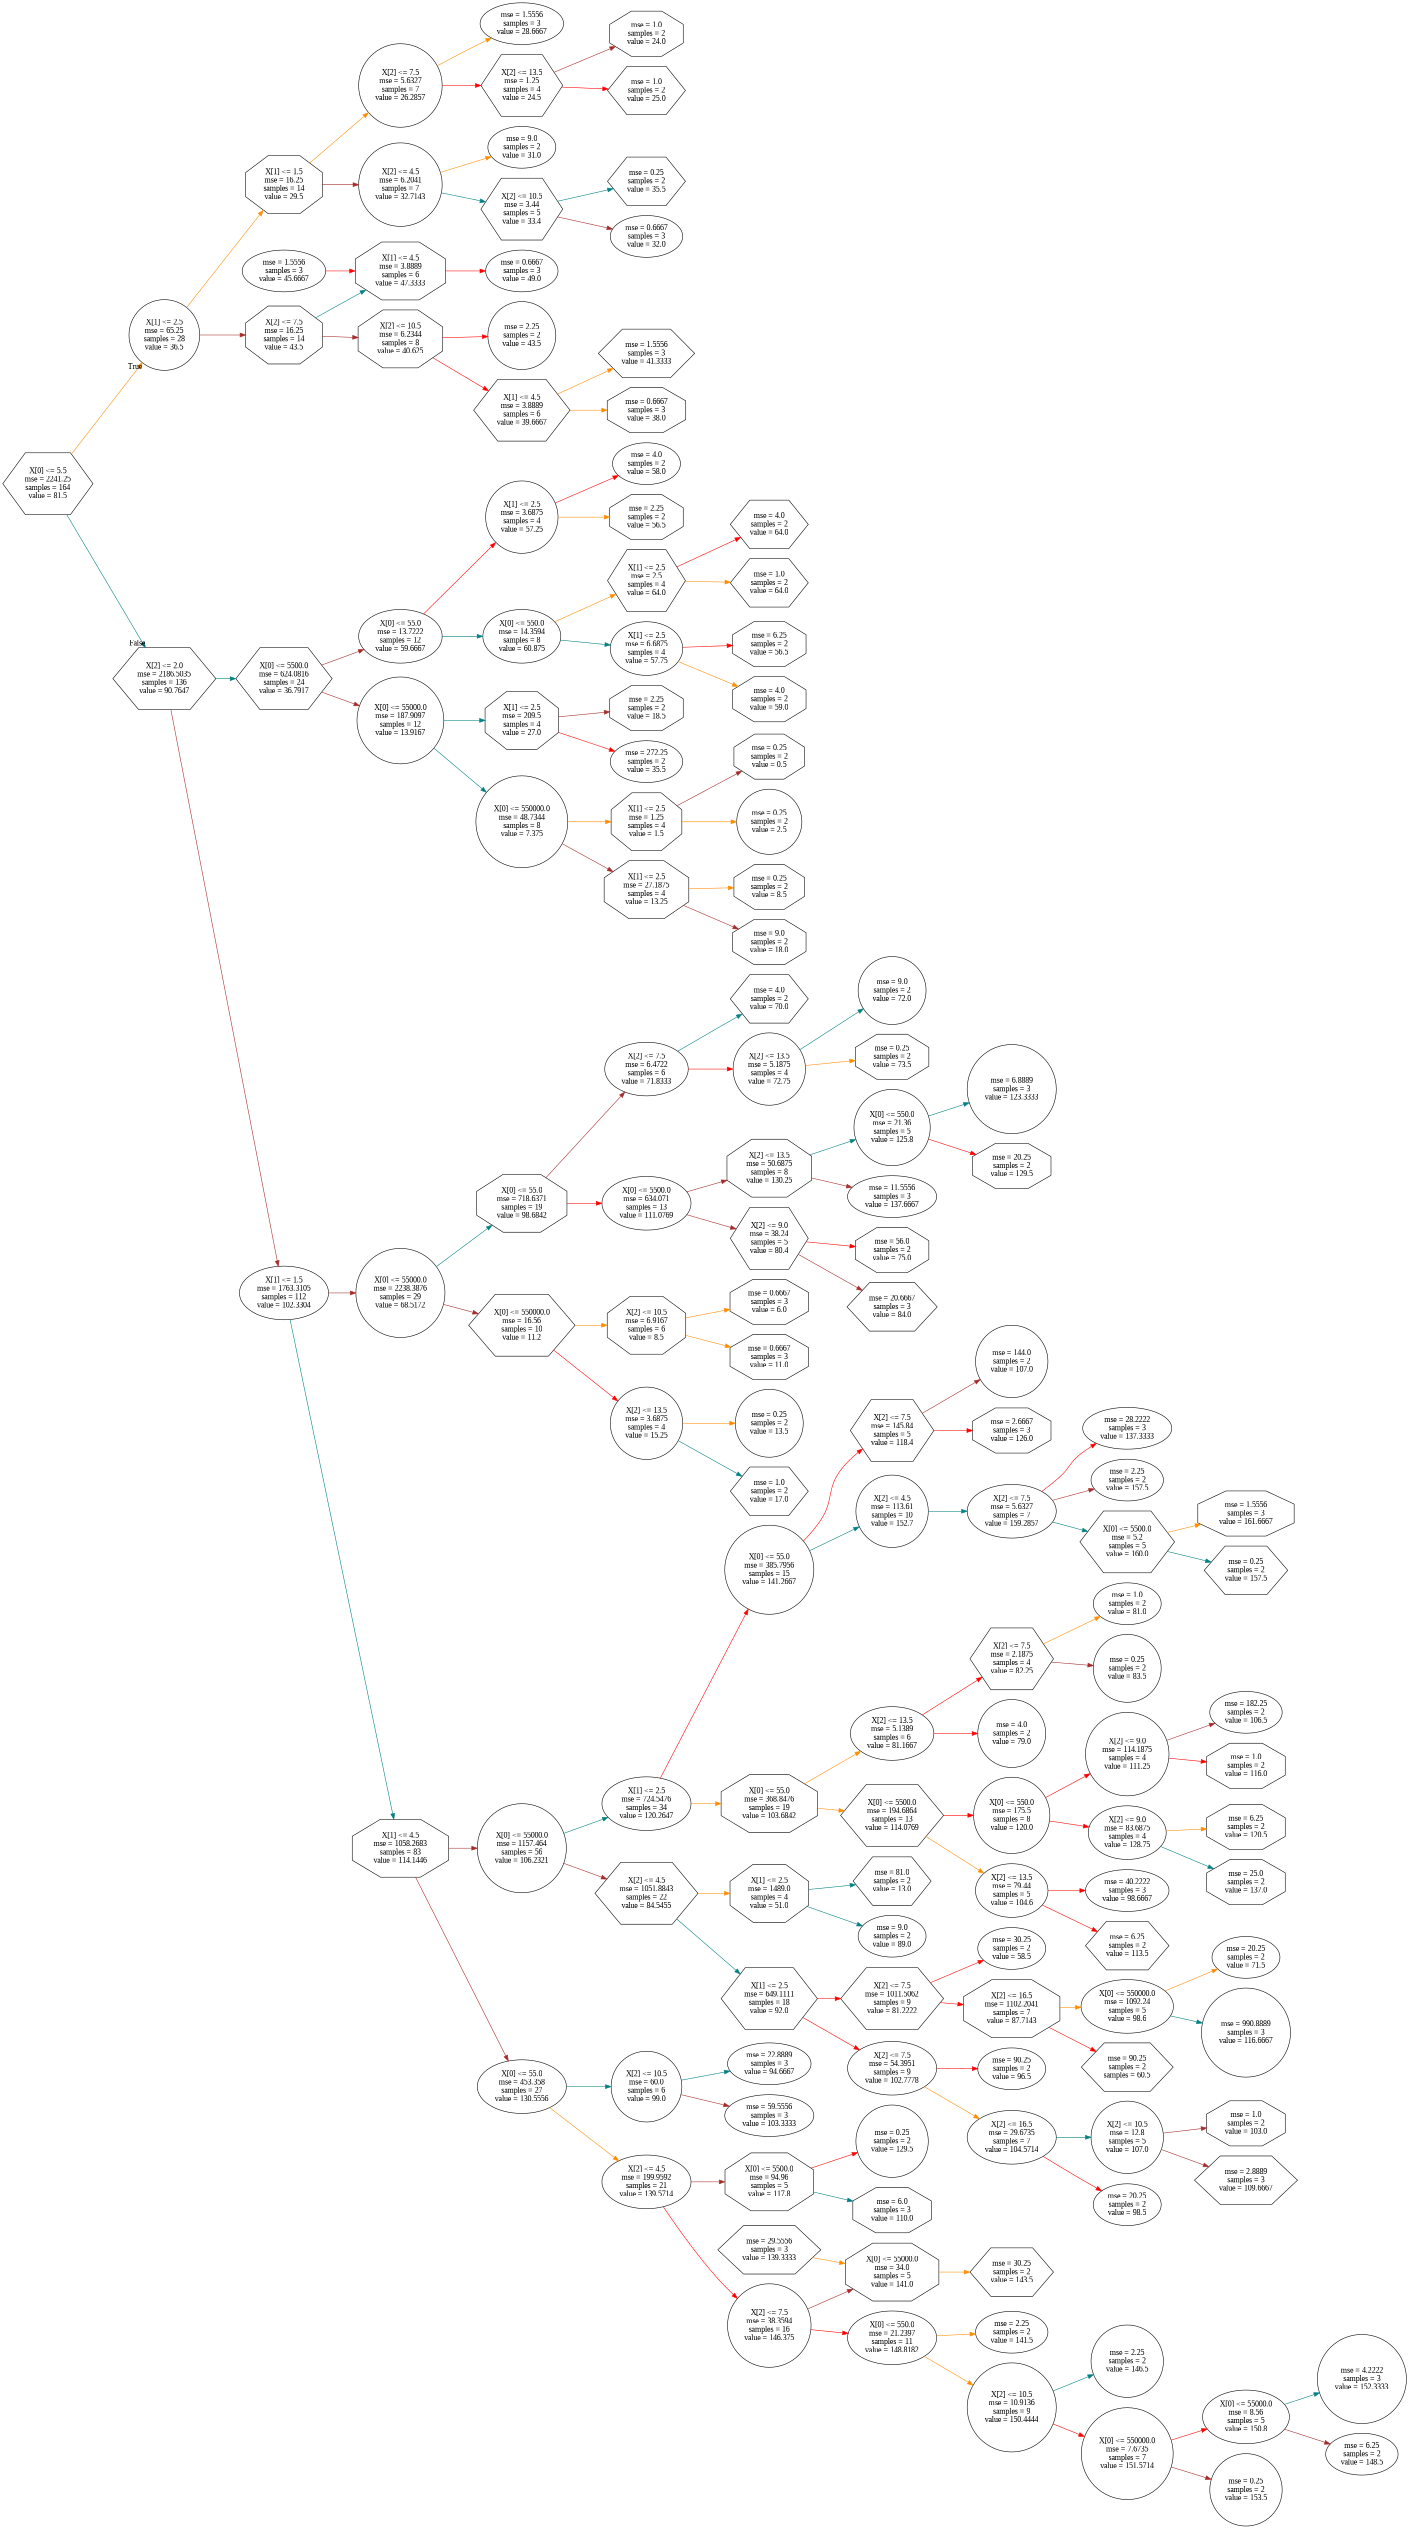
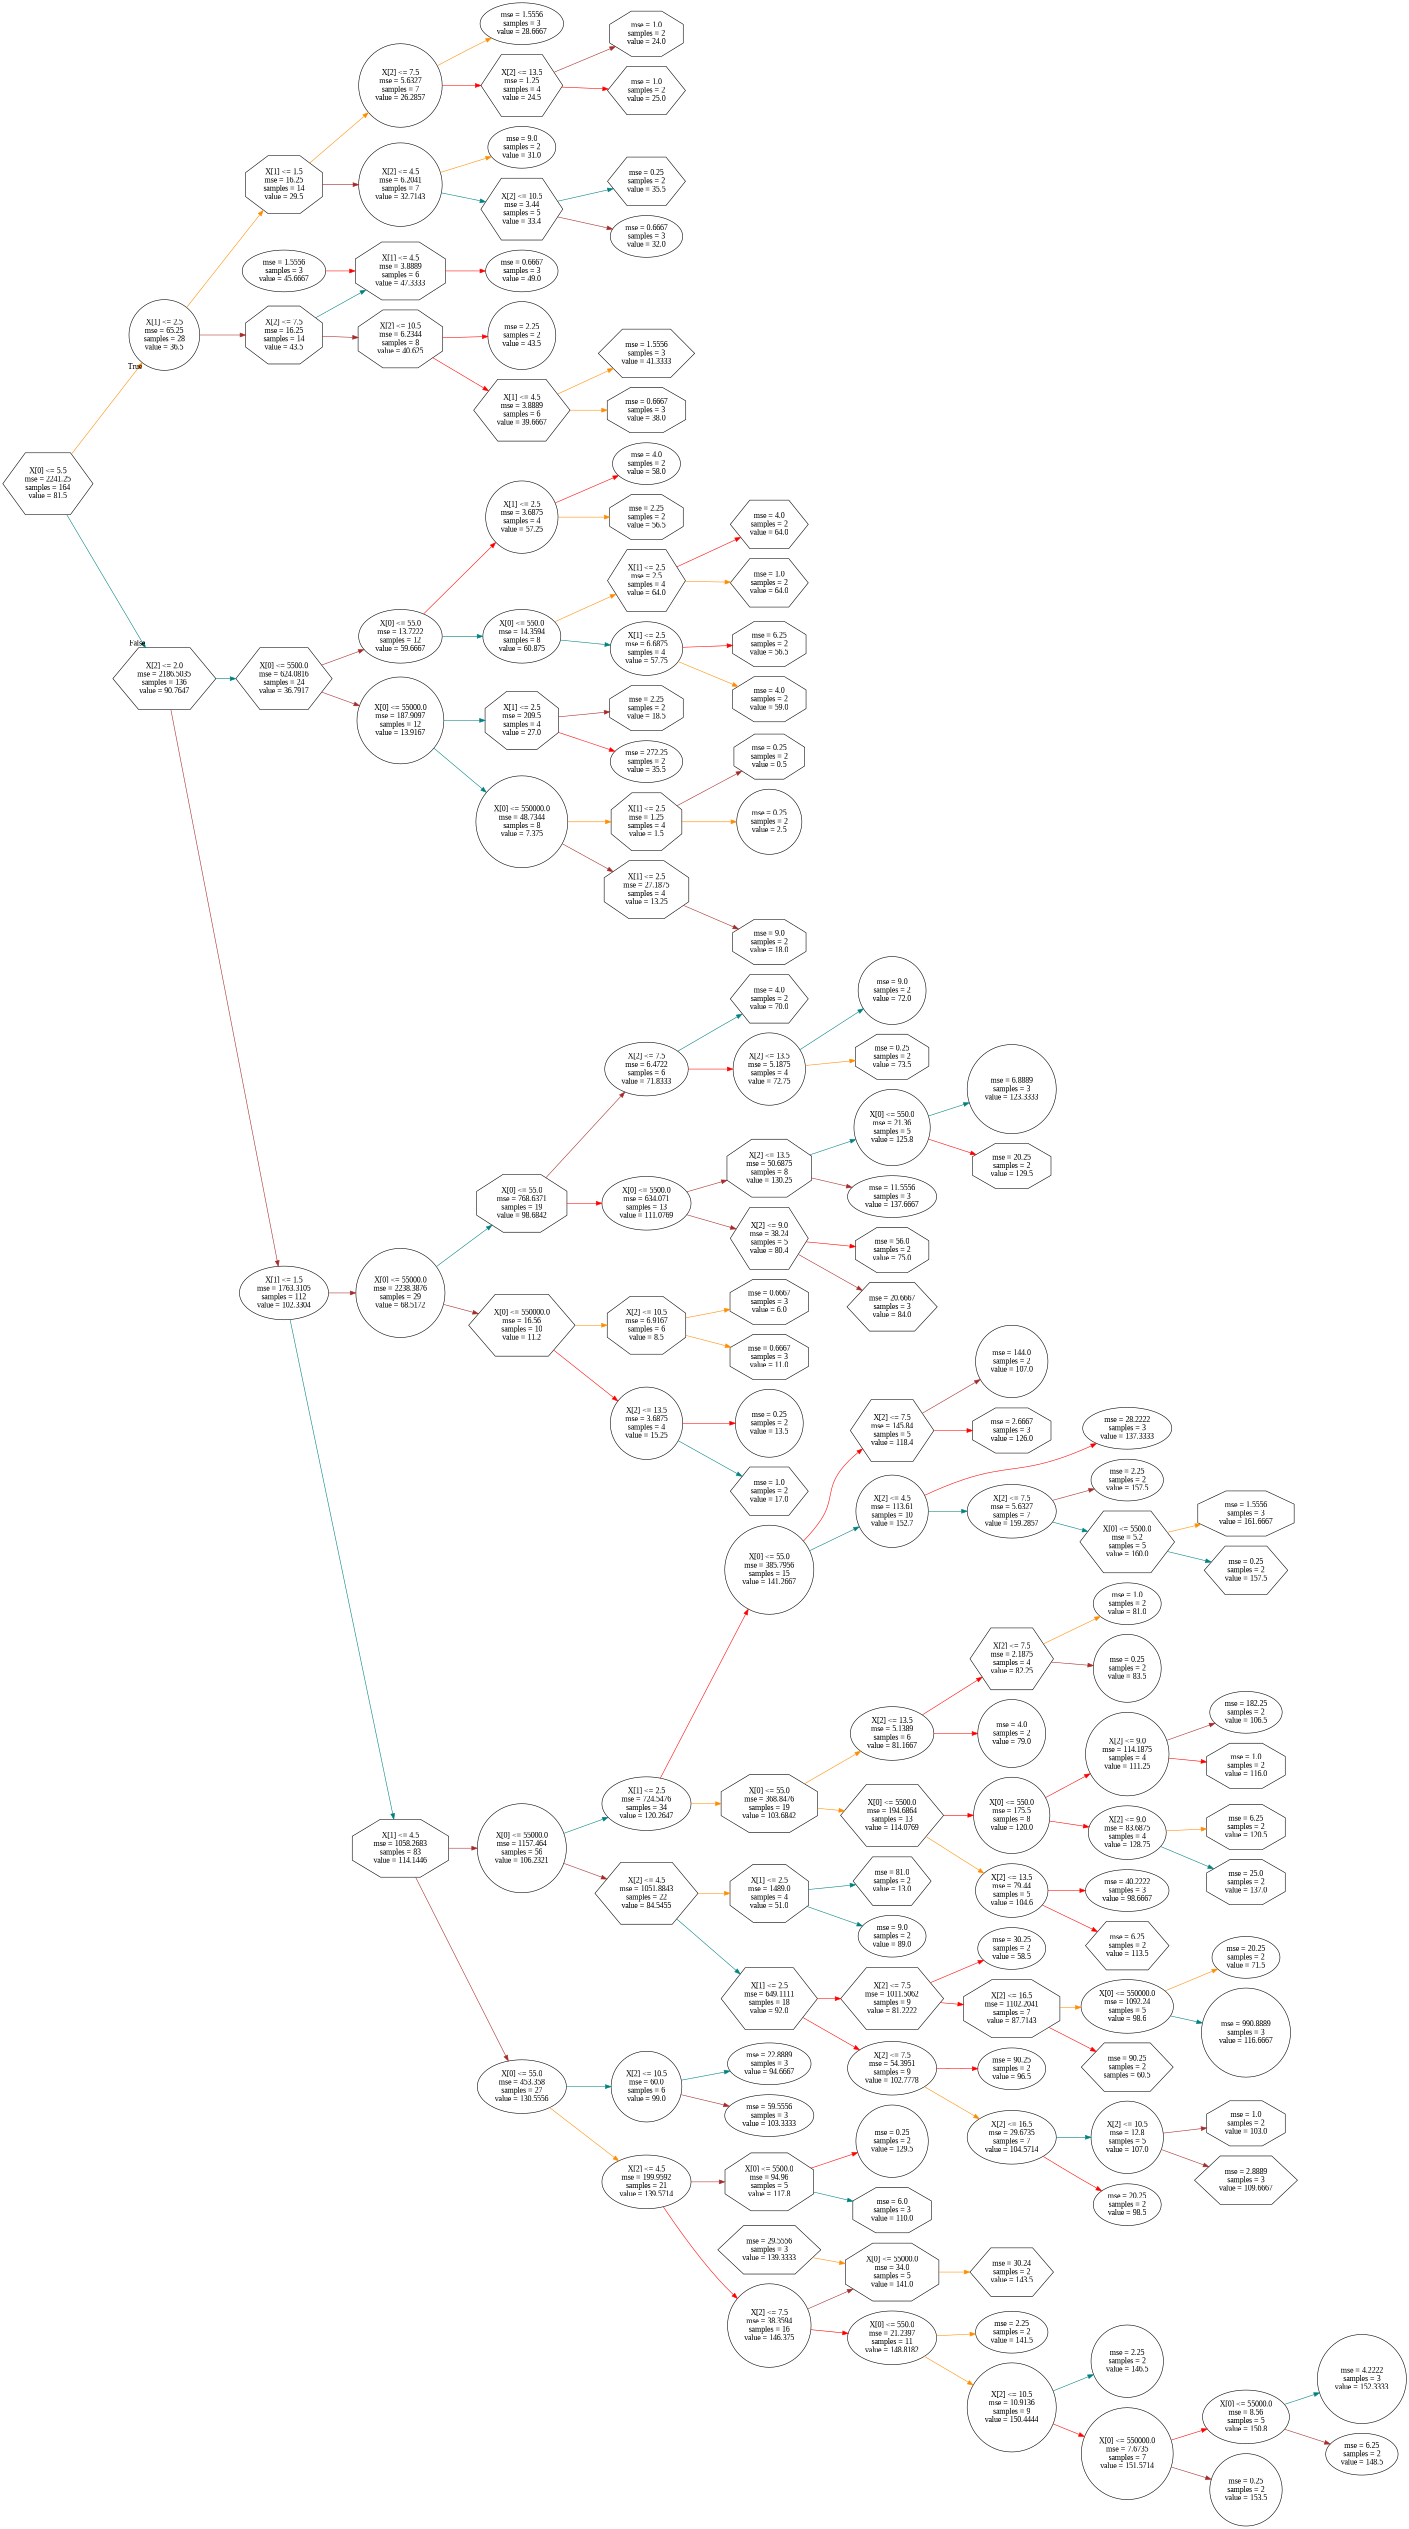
node "mse = 0.25 samples = 2 value = 8.5": removed
node "X[0] <= 55.0 mse = 718.6371 samples = 19 value = 98.6842": label "X[0] <= 55.0 mse = 718.6371 samples = 19 value = 98.6842" -> "X[0] <= 55.0 mse = 768.6371 samples = 19 value = 98.6842"
edge "X[2] <= 13.5 mse = 3.6875 samples = 4 value = 15.25" -> "mse = 0.25 samples = 2 value = 13.5": color darkorange -> red
edge "X[2] <= 7.5 mse = 5.6327 samples = 7 value = 159.2857" -> "mse = 28.2222 samples = 3 value = 137.3333": now "X[2] <= 4.5 mse = 113.61 samples = 10 value = 152.7" -> "mse = 28.2222 samples = 3 value = 137.3333"
node "mse = 30.25 samples = 2 value = 143.5": label "mse = 30.25 samples = 2 value = 143.5" -> "mse = 30.24 samples = 2 value = 143.5"
